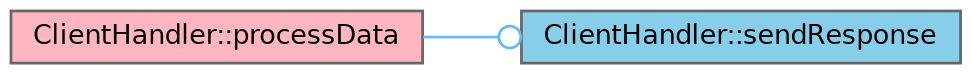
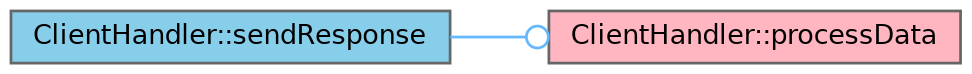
edge "ClientHandler::processData" -> "ClientHandler::sendResponse": reversed
